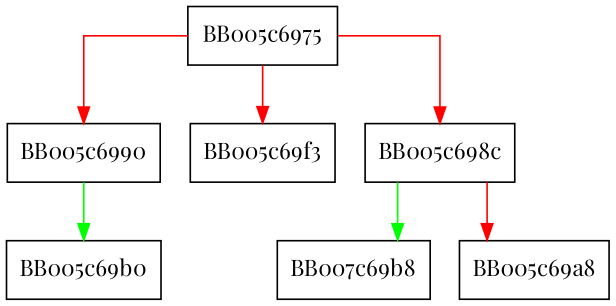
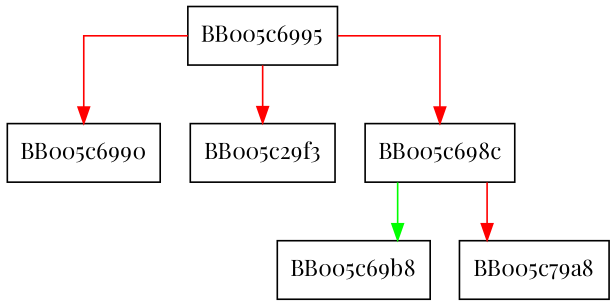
node "BB005c6975": label "BB005c6975" -> "BB005c6995"
node "BB005c69f3": label "BB005c69f3" -> "BB005c29f3"
node "BB005c69b0": removed
node "BB007c69b8": label "BB007c69b8" -> "BB005c69b8"
node "BB005c69a8": label "BB005c69a8" -> "BB005c79a8"
